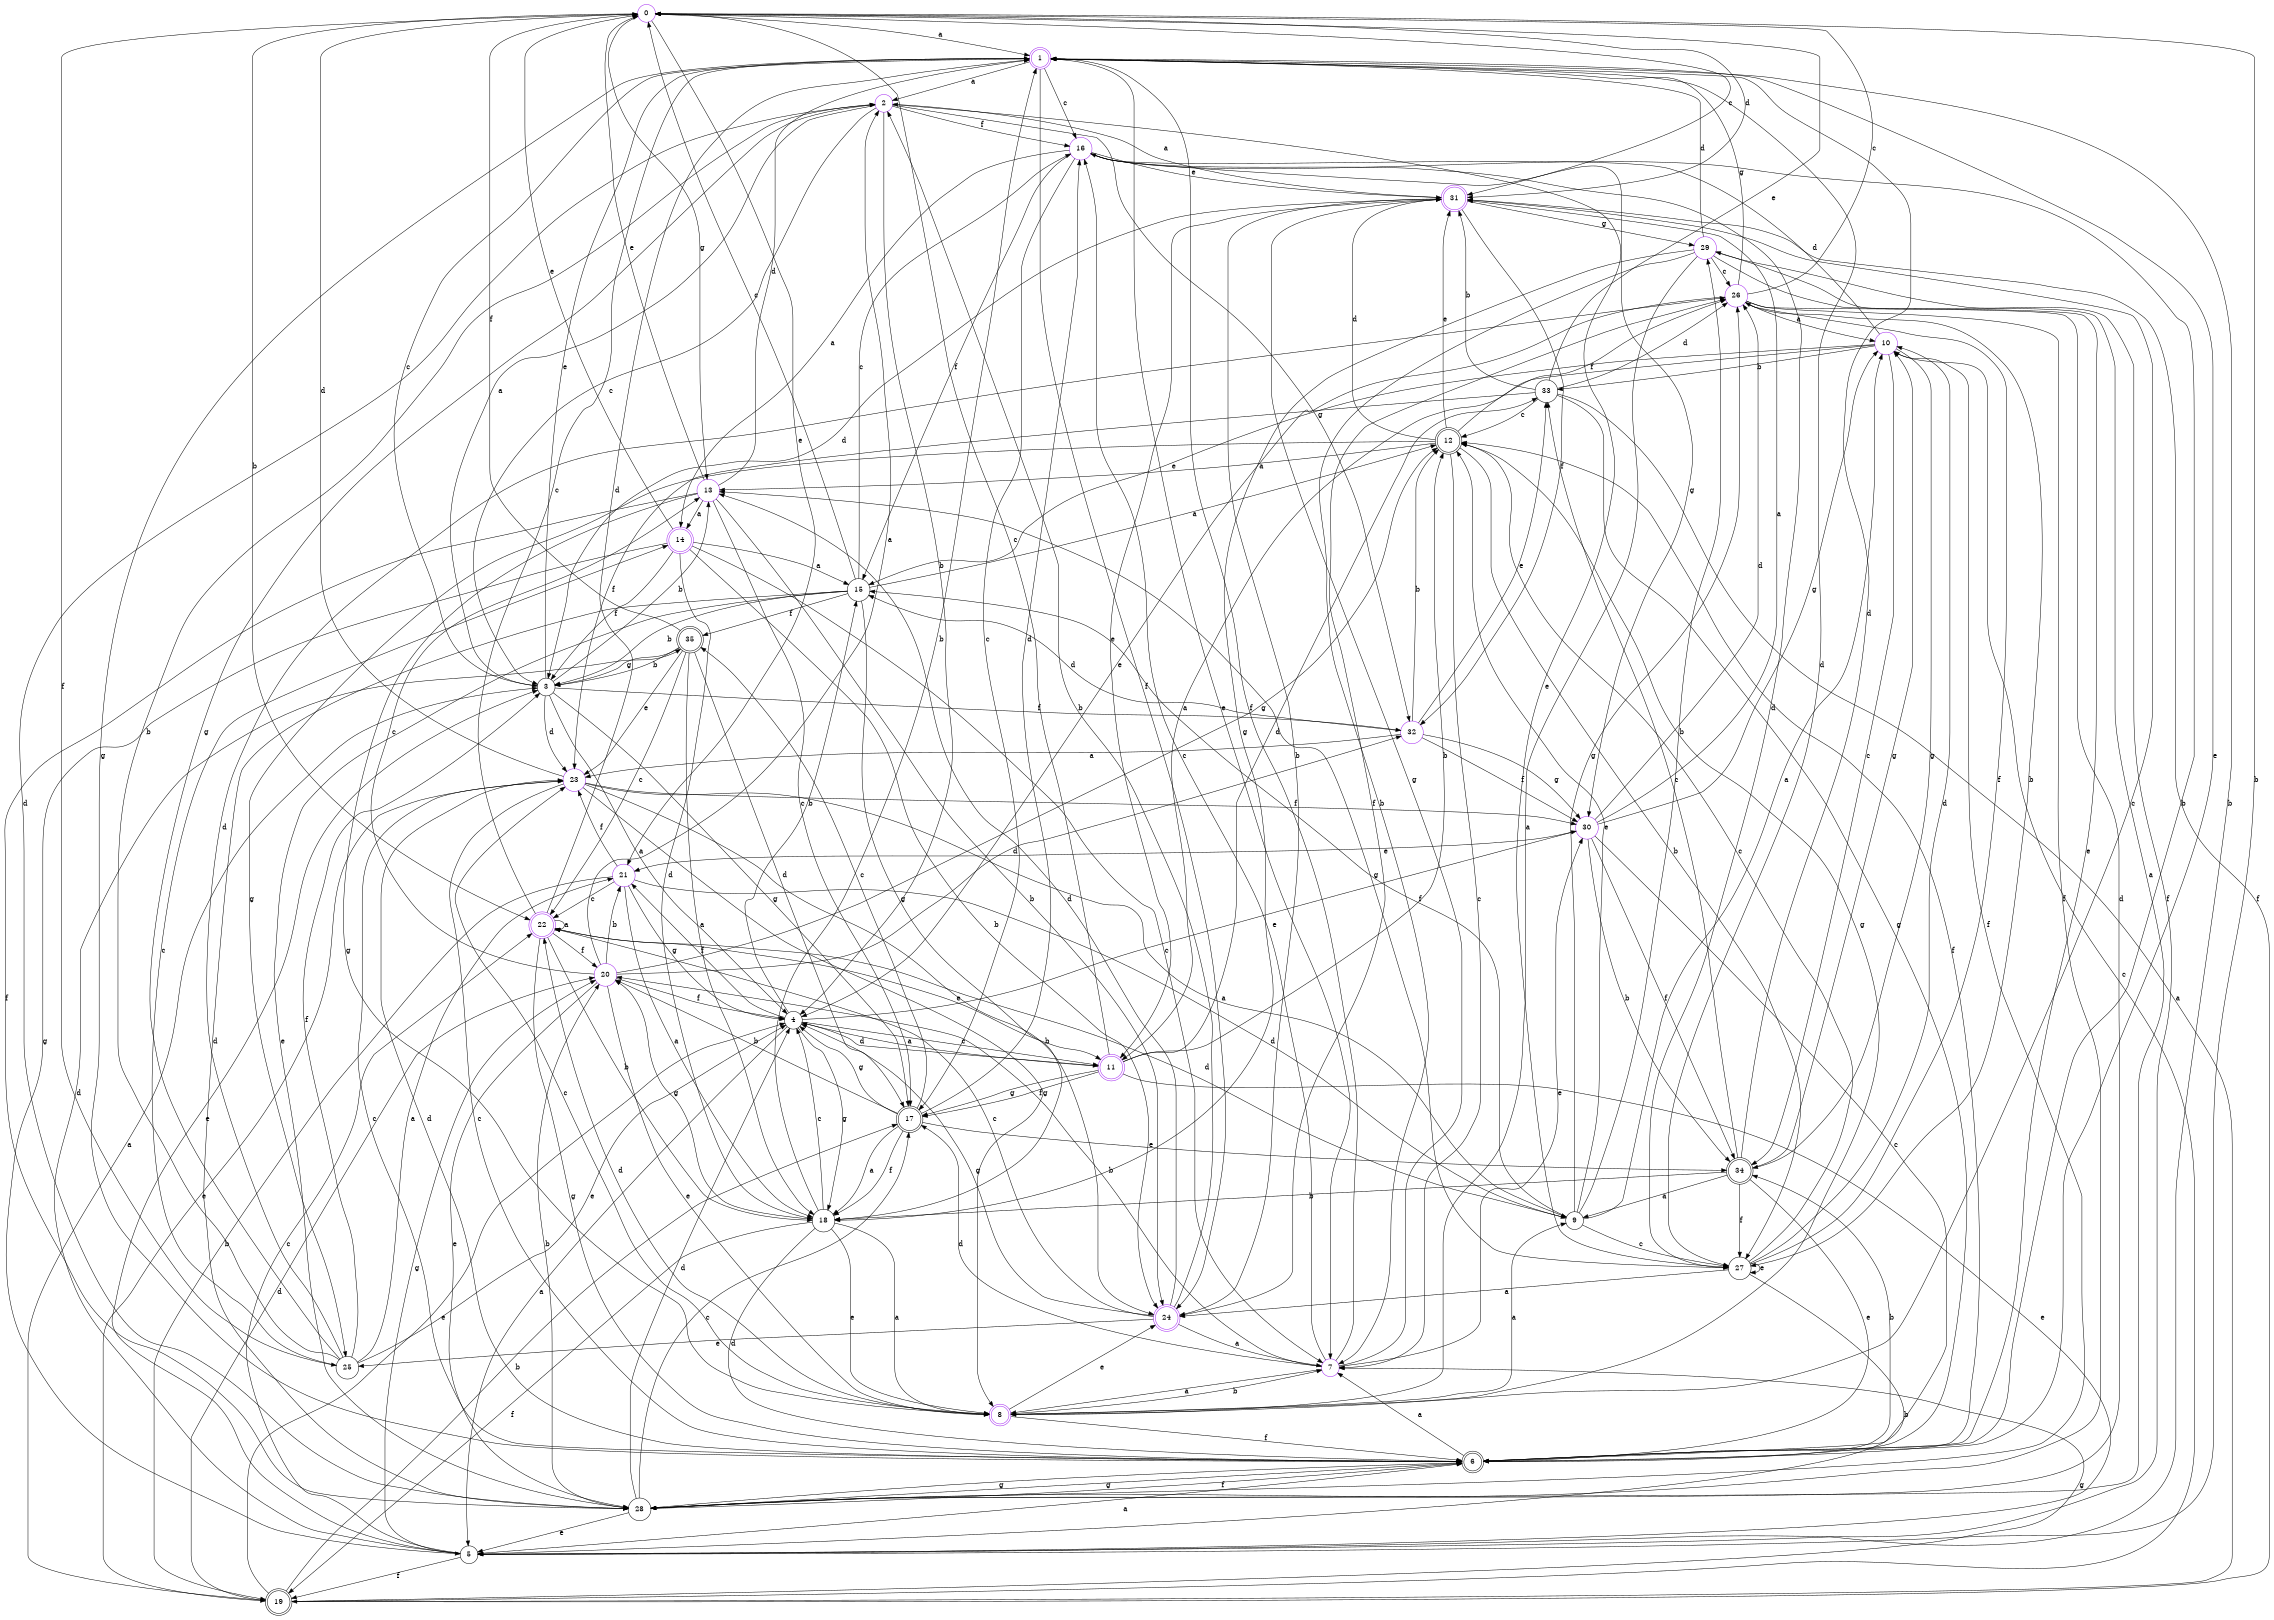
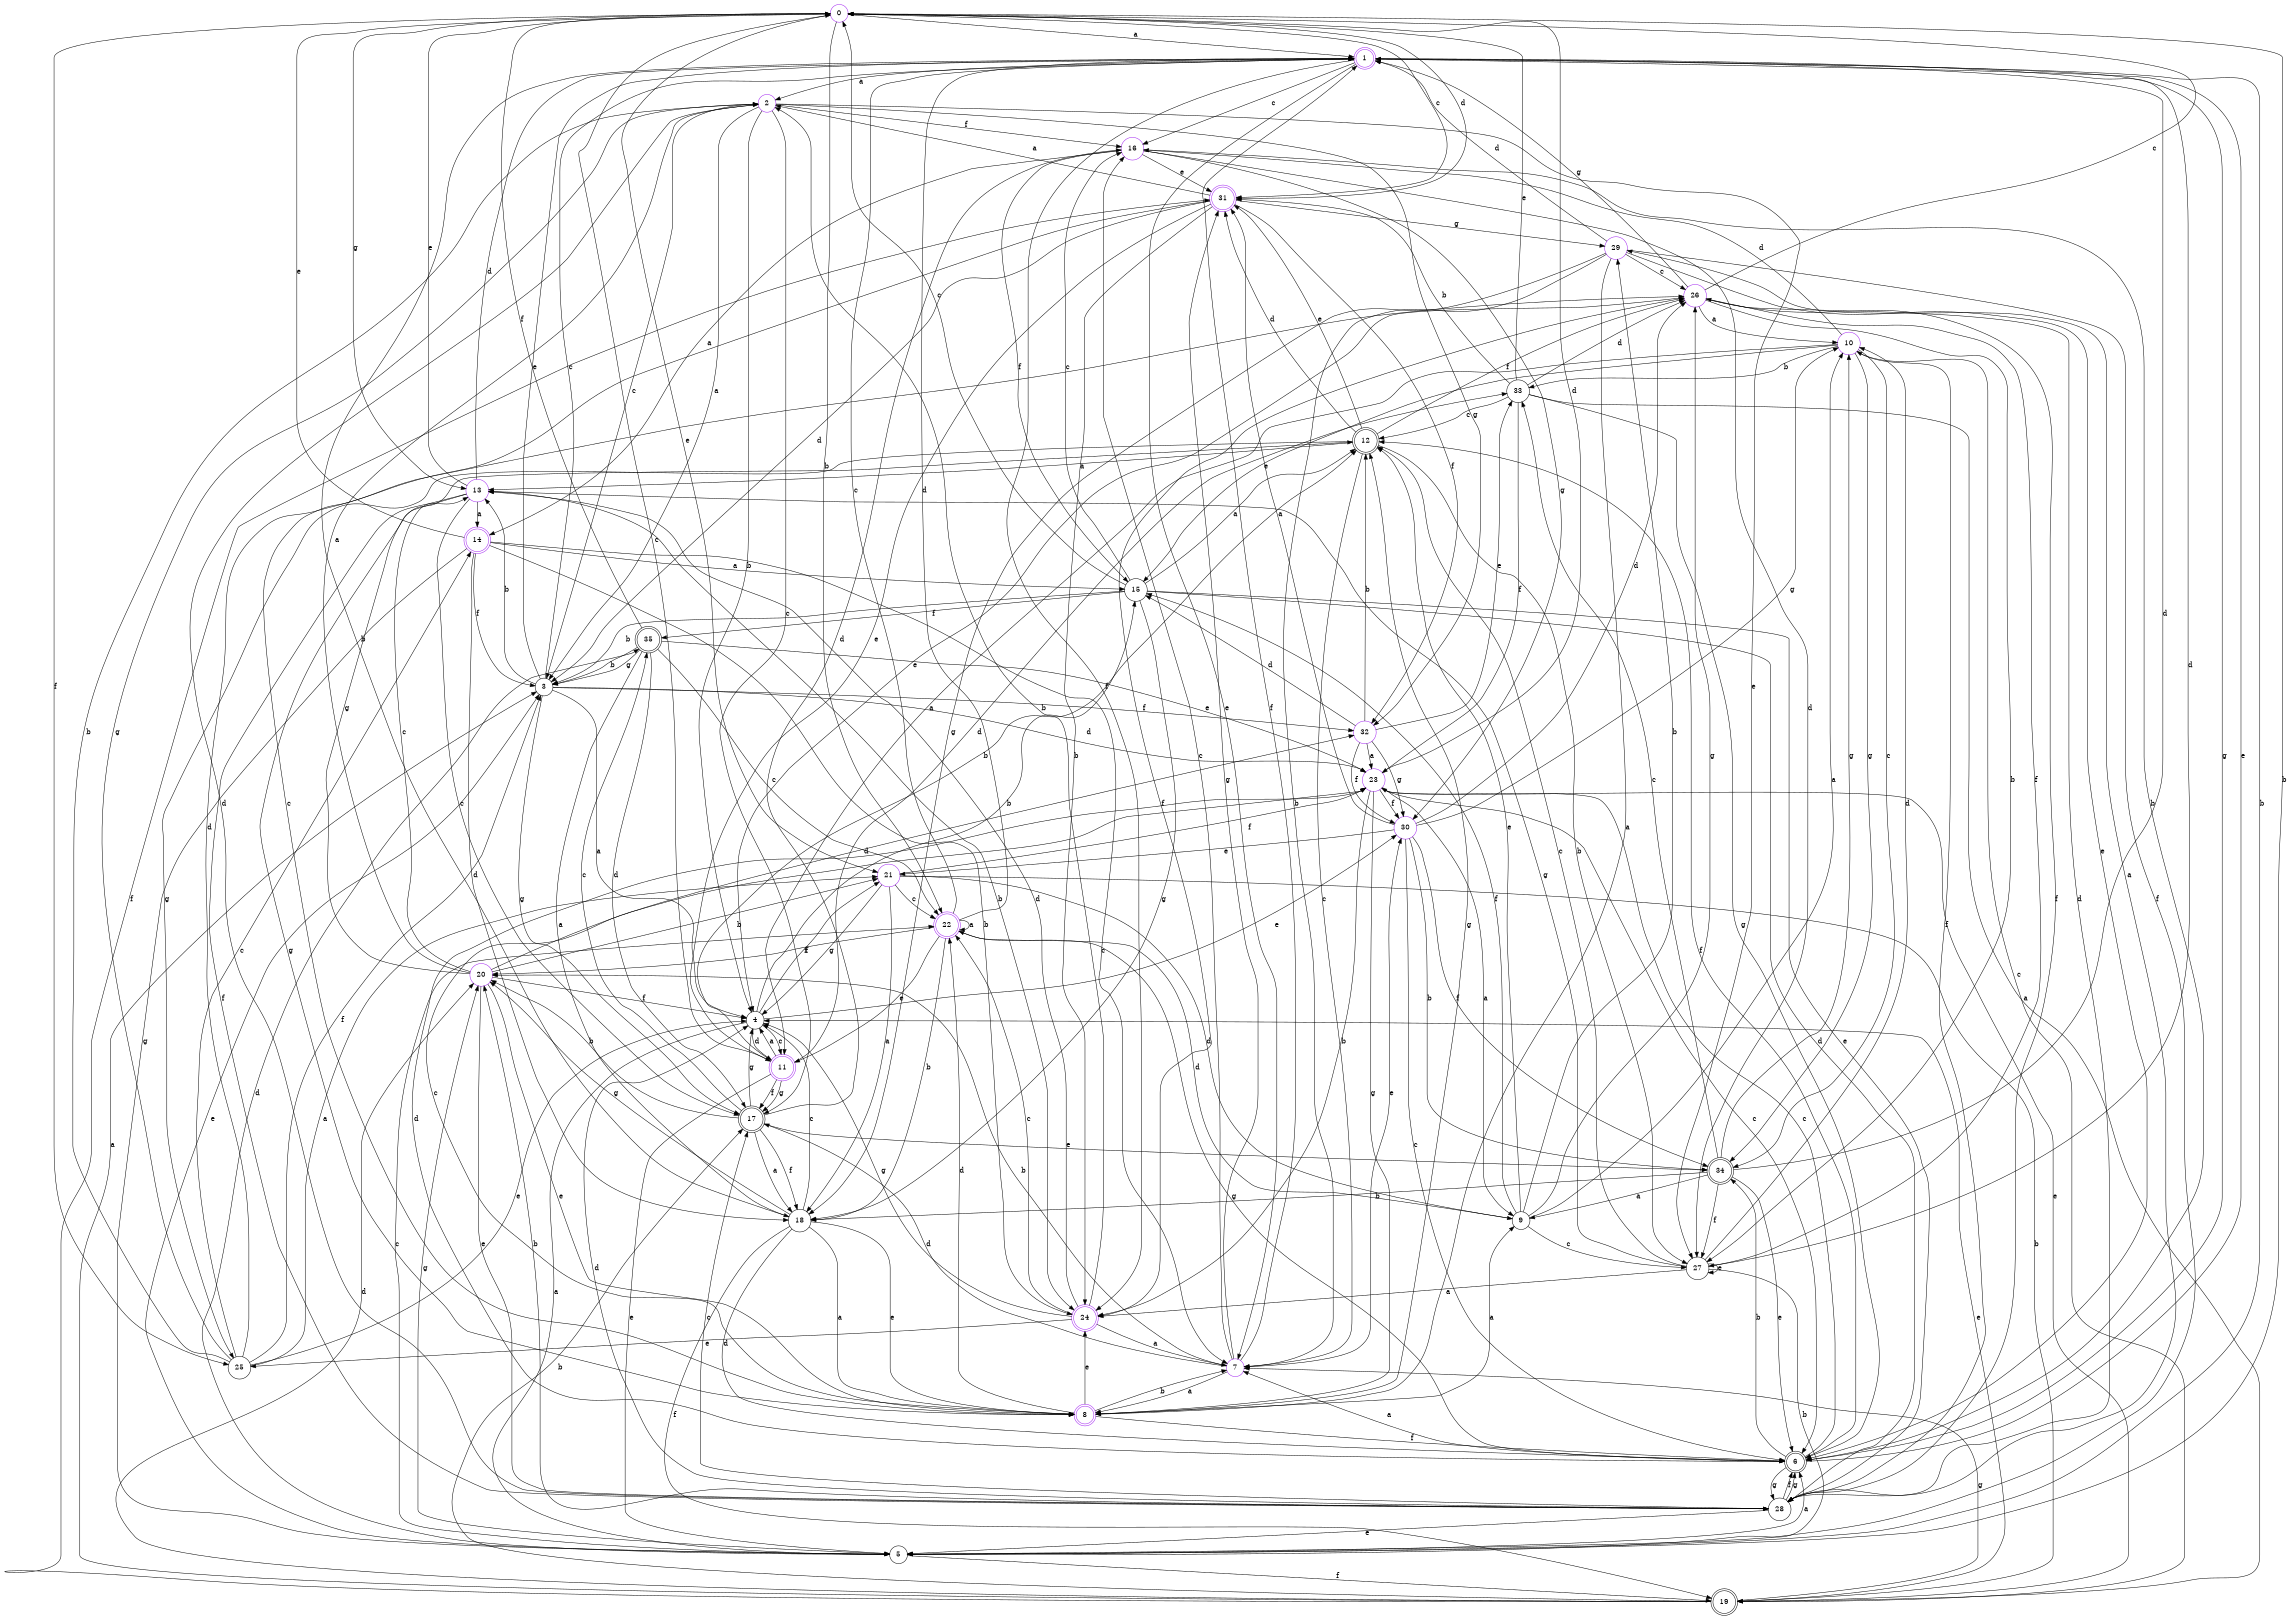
edge "16" -> "17": now "2" -> "17"
edge "4" -> "18": removed, label "g"
